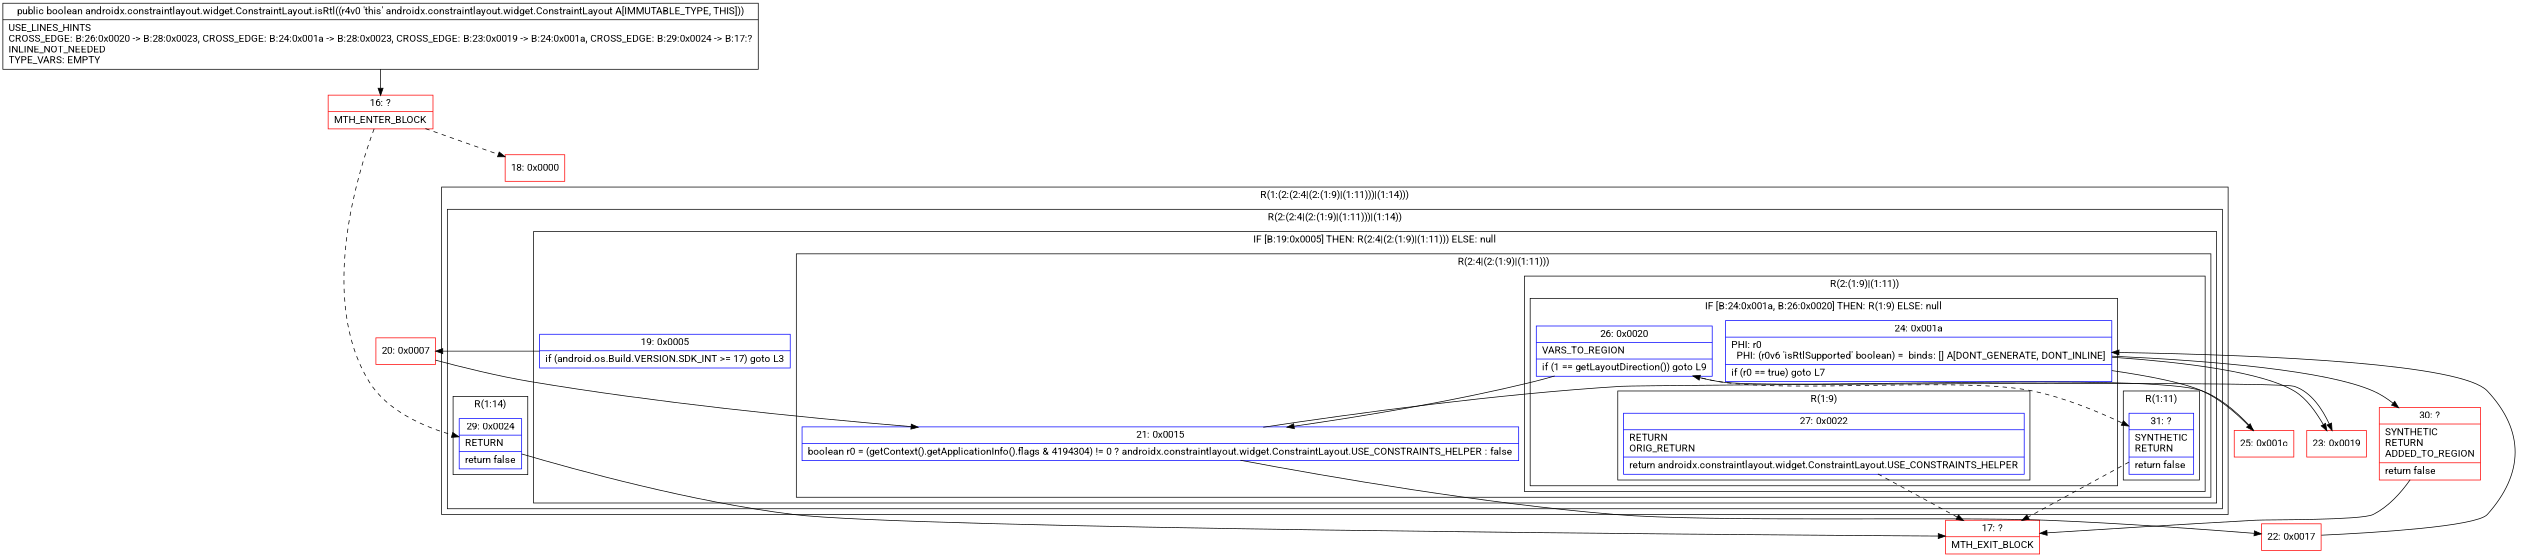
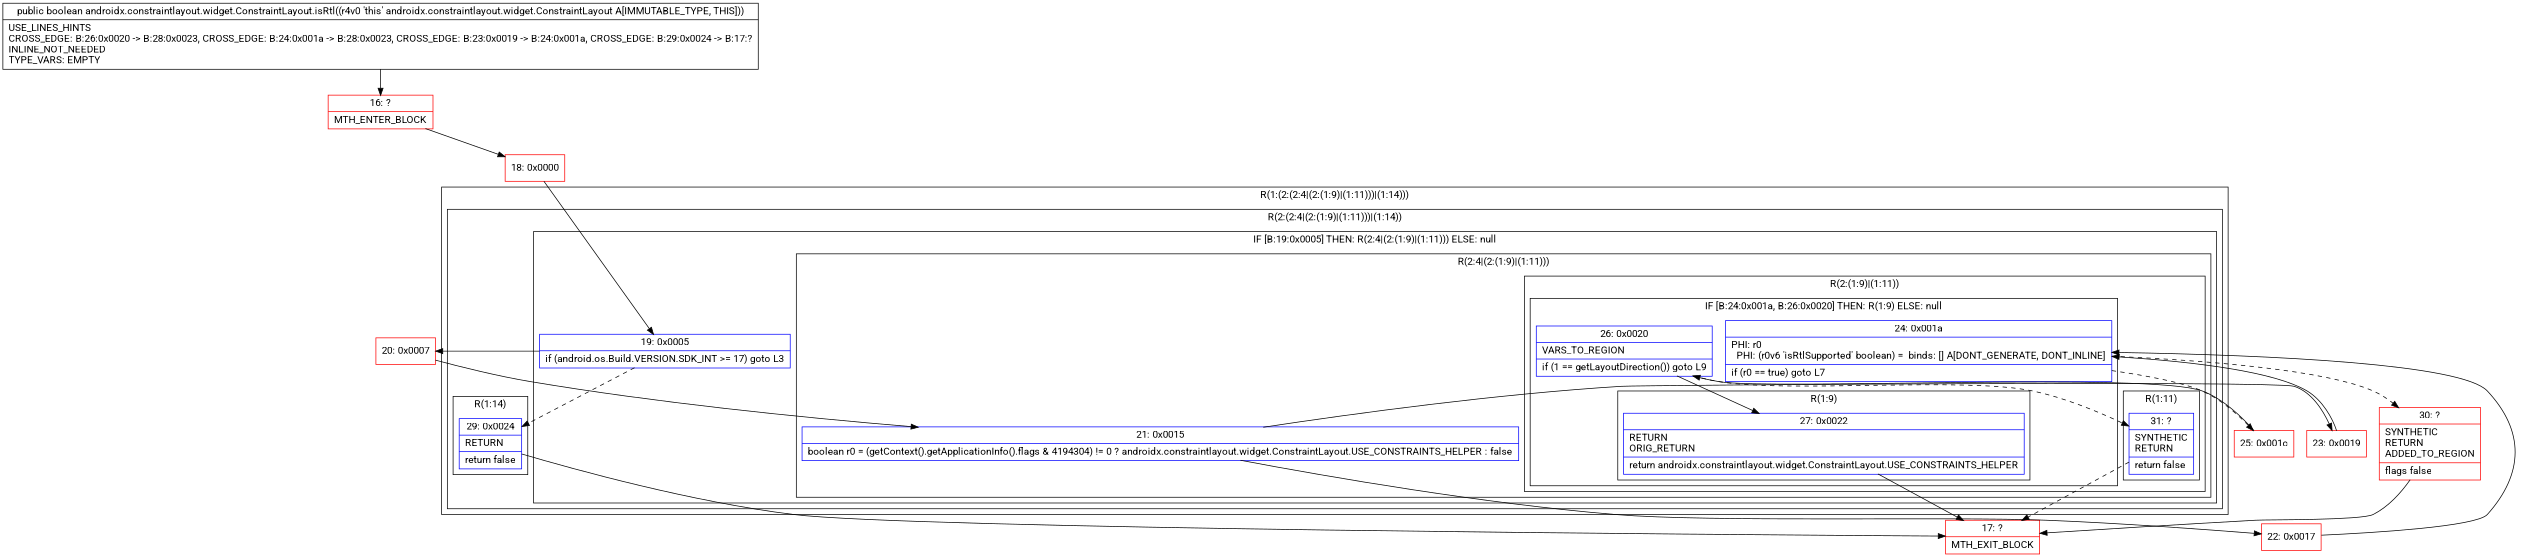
edge "16: ?" -> "18: 0x0000": style dashed -> solid
edge "18: 0x0000" -> "19: 0x0005": added
edge "16: ?" -> "29: 0x0024": now "19: 0x0005" -> "29: 0x0024"
edge "24: 0x001a" -> "30: ?": style solid -> dashed
edge "24: 0x001a" -> "23: 0x0019": reversed
edge "24: 0x001a" -> "25: 0x001c": style solid -> dashed
edge "26: 0x0020" -> "21: 0x0015": now "26: 0x0020" -> "27: 0x0022"
node "30: ?": text "return false" -> "flags false"
edge "27: 0x0022" -> "17: ?": style dashed -> solid
